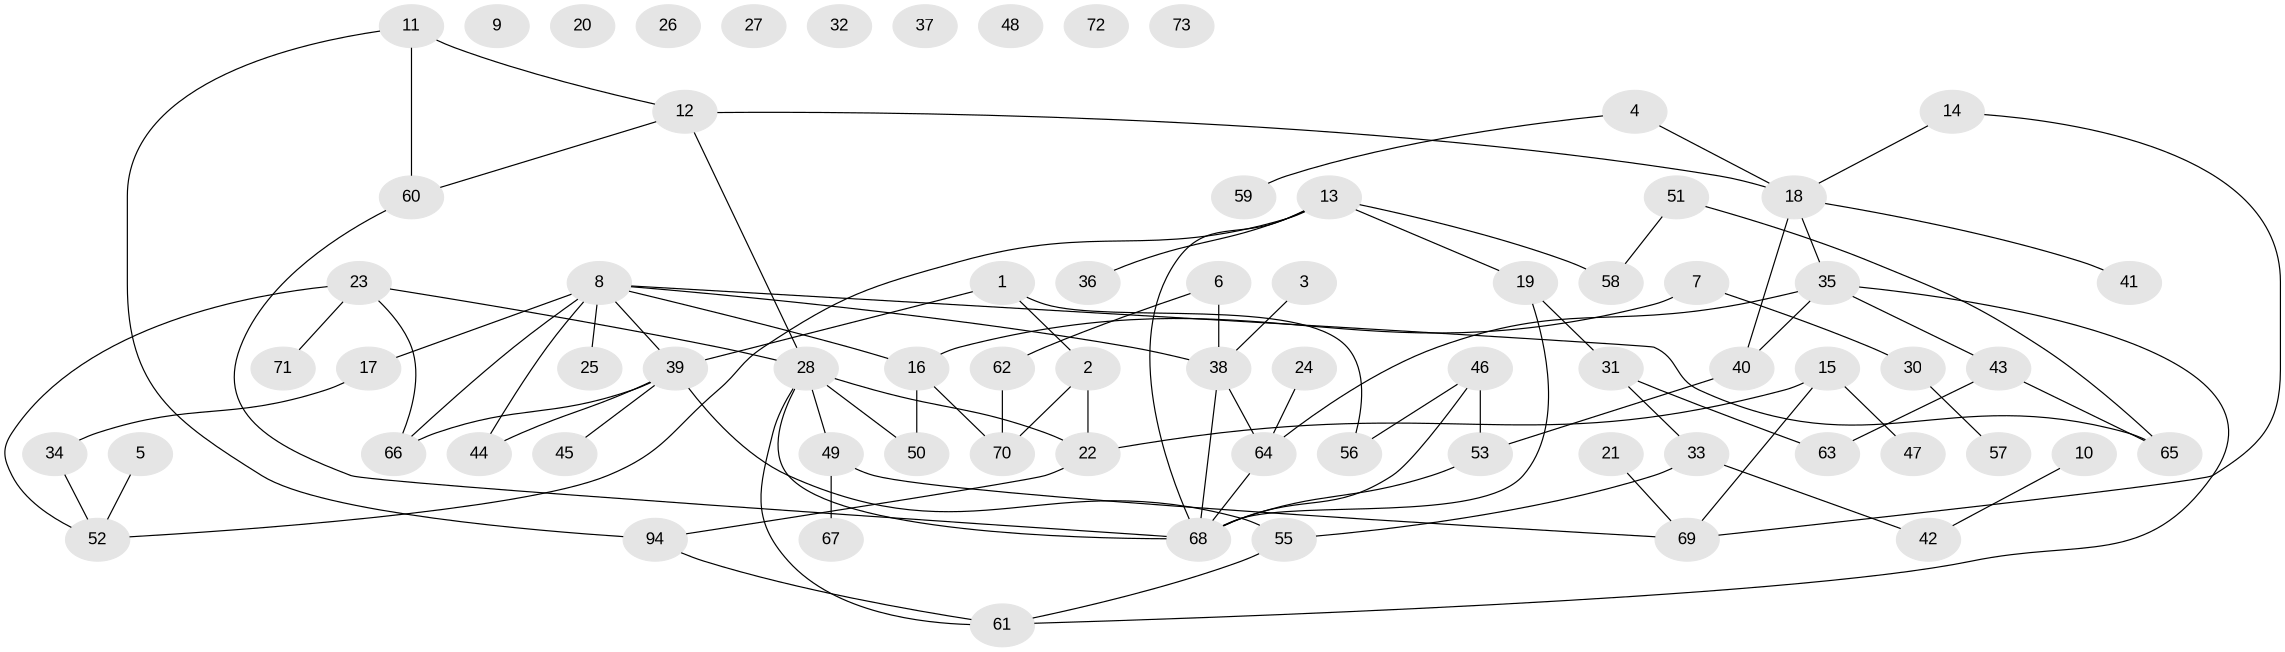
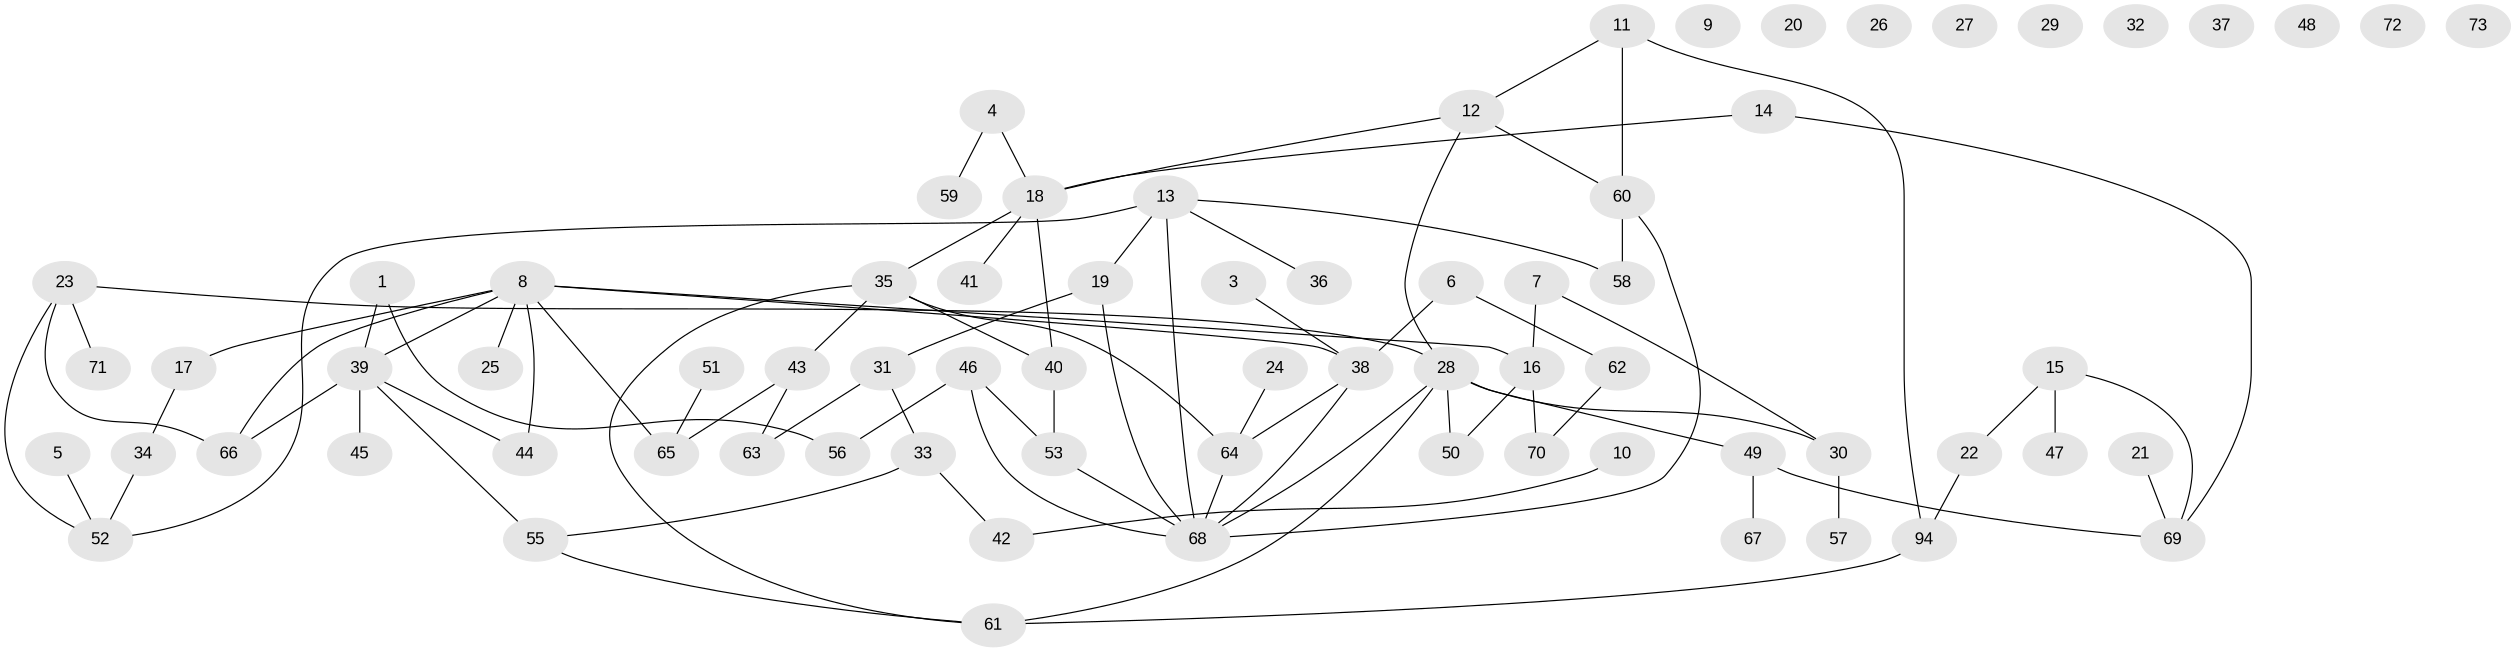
node "29": added
edge "51" -- "58": now "60" -- "58"
node "2": removed
edge "28" -- "22": now "28" -- "30"
